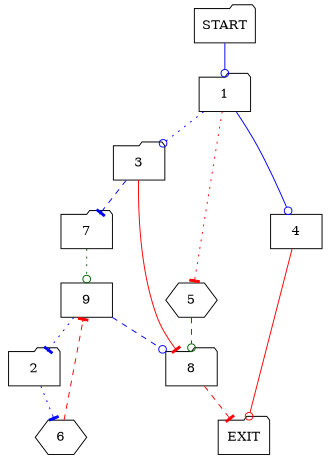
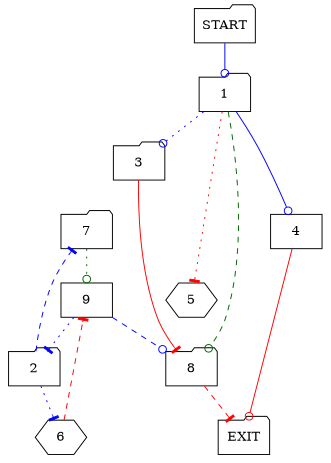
edge "3" -> "7": now "2" -> "7"
edge "5" -> "8": now "1" -> "8"
